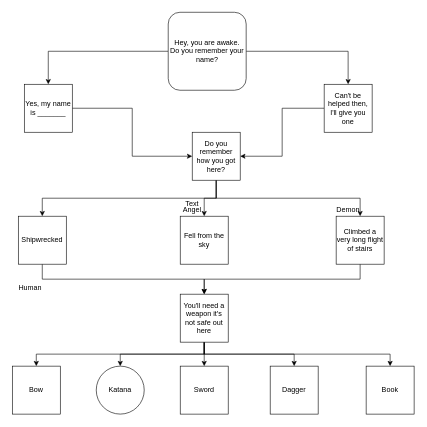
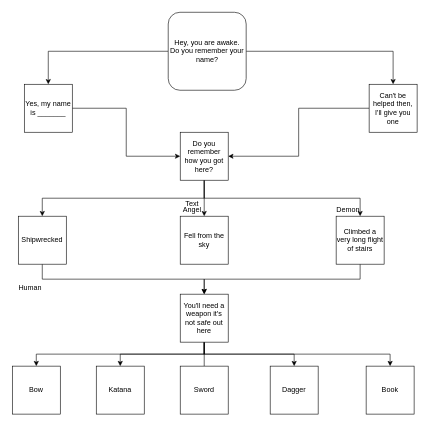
node "Can't be helped then, I'll give you one": moved (348, 108) -> (393, 108)
node "Do you remember how you got here?": moved (216, 156) -> (204, 156)
edge "You'll need a weapon it's not safe out here" -> "Sword": arrowhead classic -> none
node "Katana": shape ellipse -> rectangle
